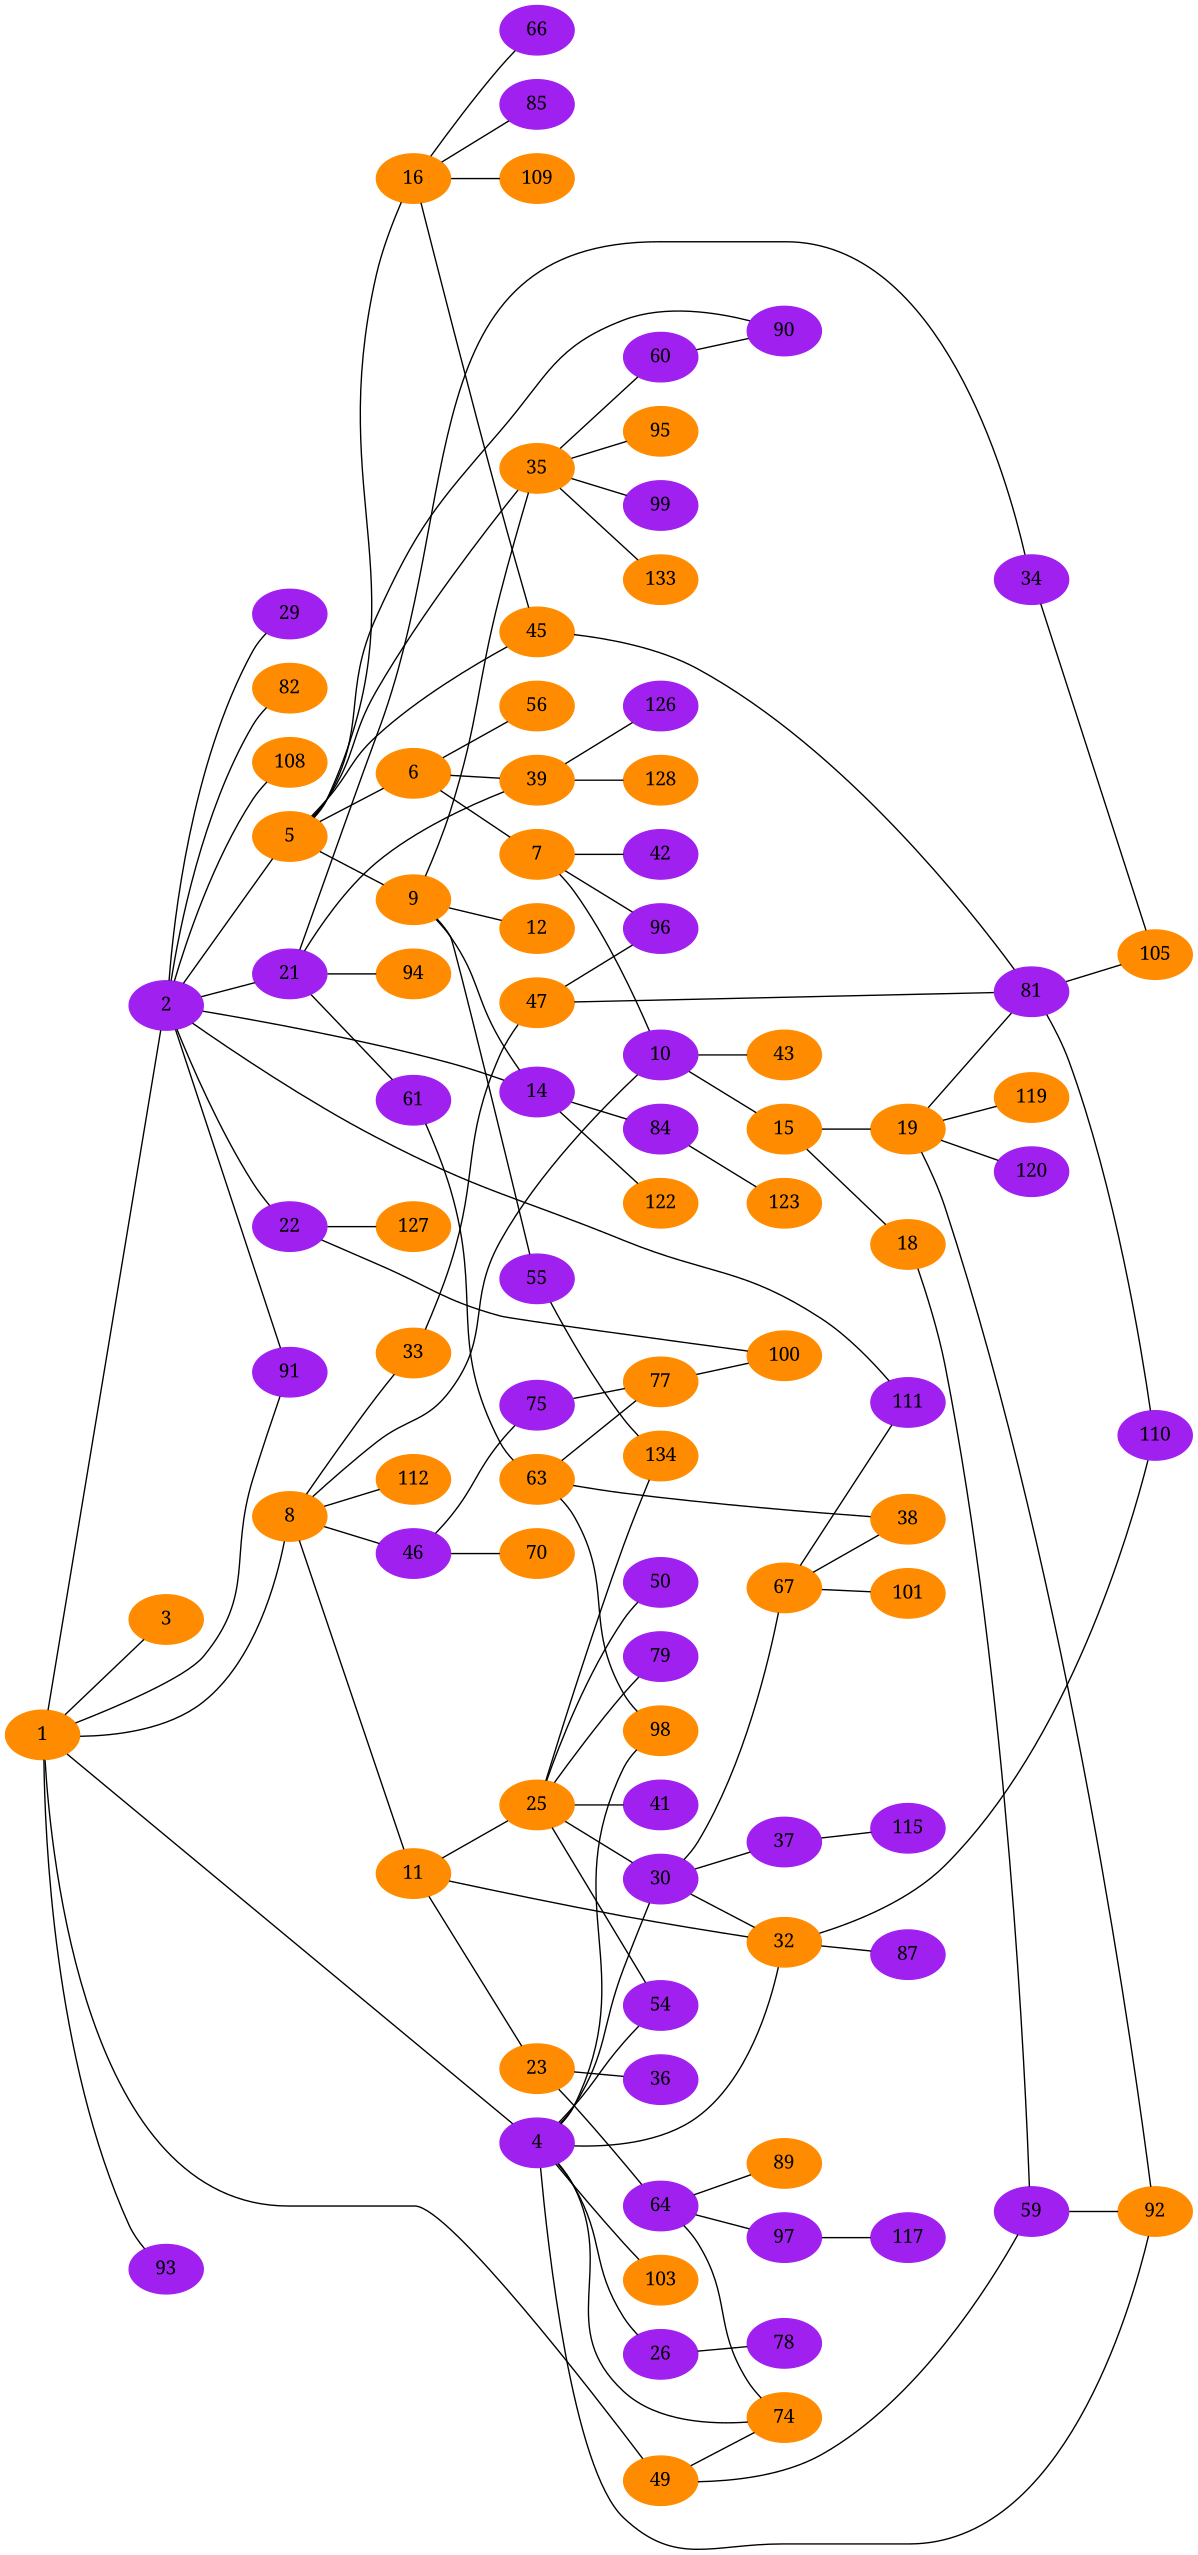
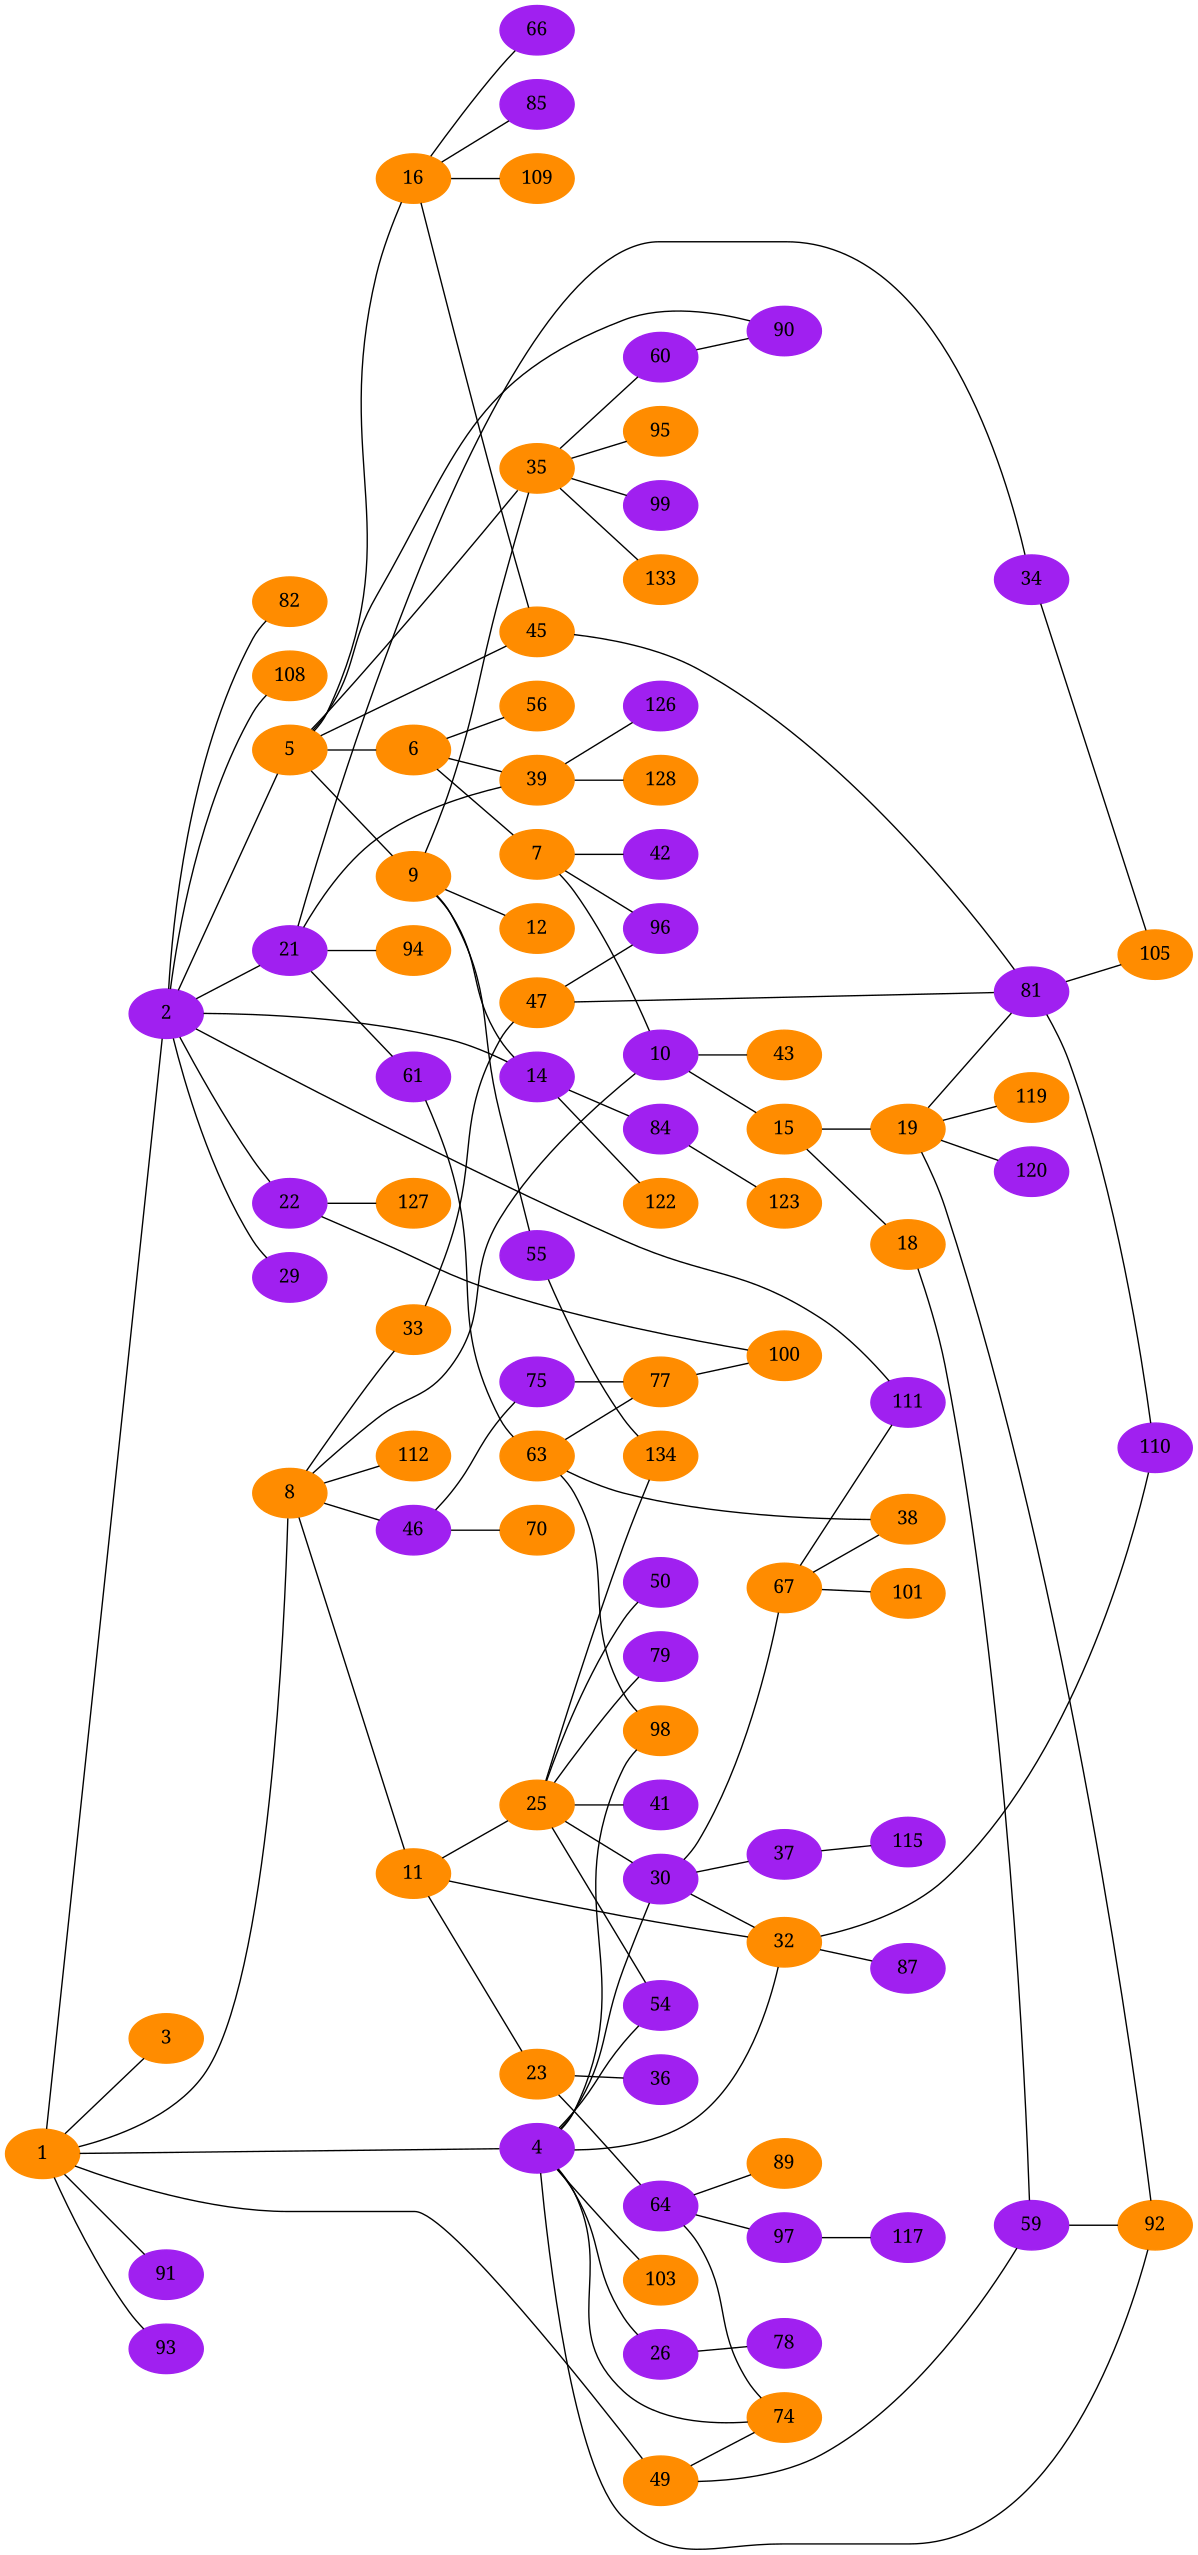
edge "2" -- "91": removed
